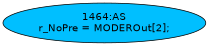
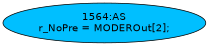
node "1464:AS r_NoPre = MODEROut[2];": label "1464:AS r_NoPre = MODEROut[2];" -> "1564:AS r_NoPre = MODEROut[2];"
